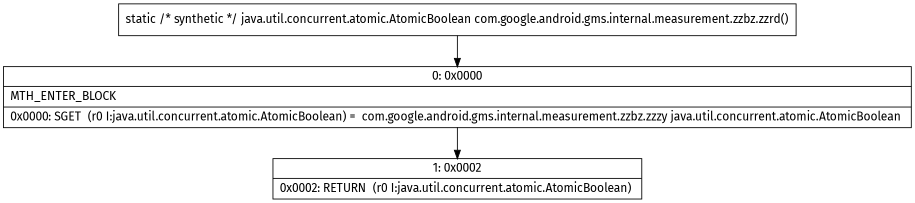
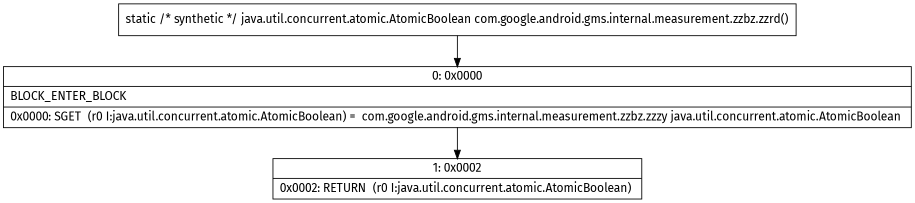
node "0: 0x0000": text "MTH_ENTER_BLOCK" -> "BLOCK_ENTER_BLOCK"
